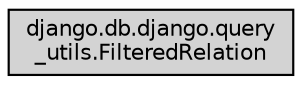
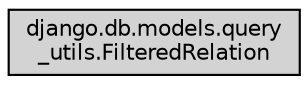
node "django.db.django.query _utils.FilteredRelation": label "django.db.django.query _utils.FilteredRelation" -> "django.db.models.query _utils.FilteredRelation"
